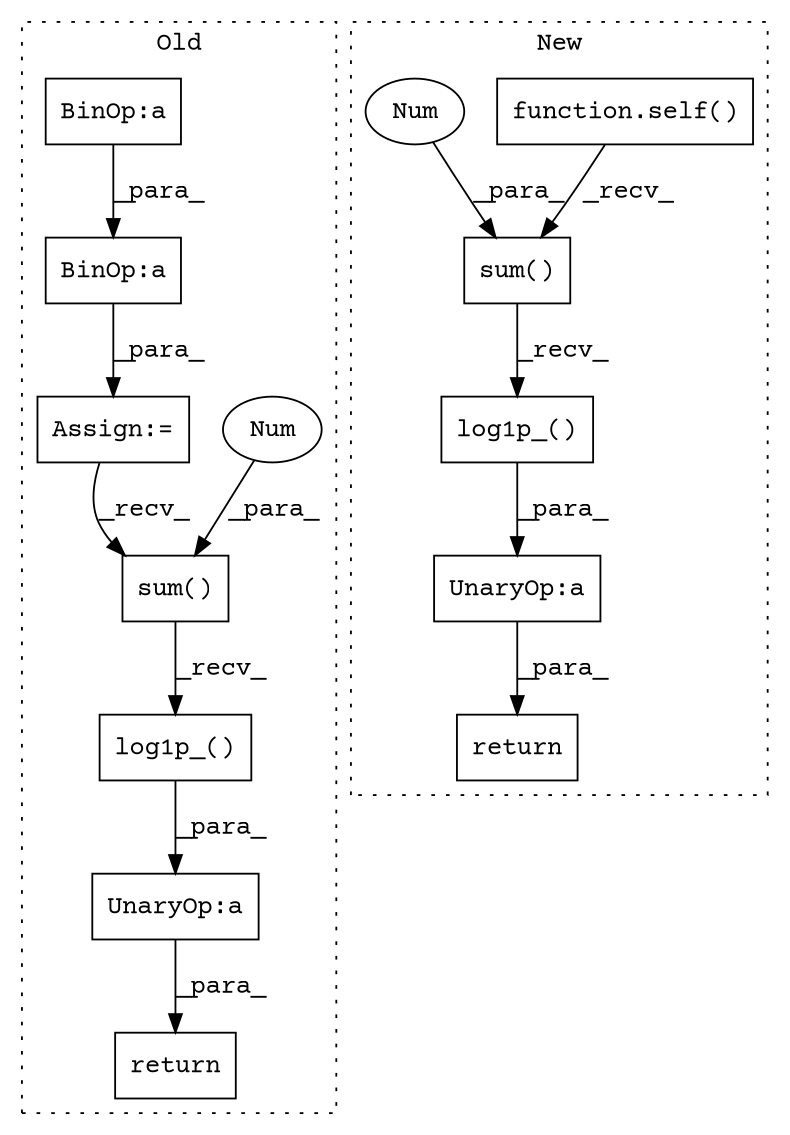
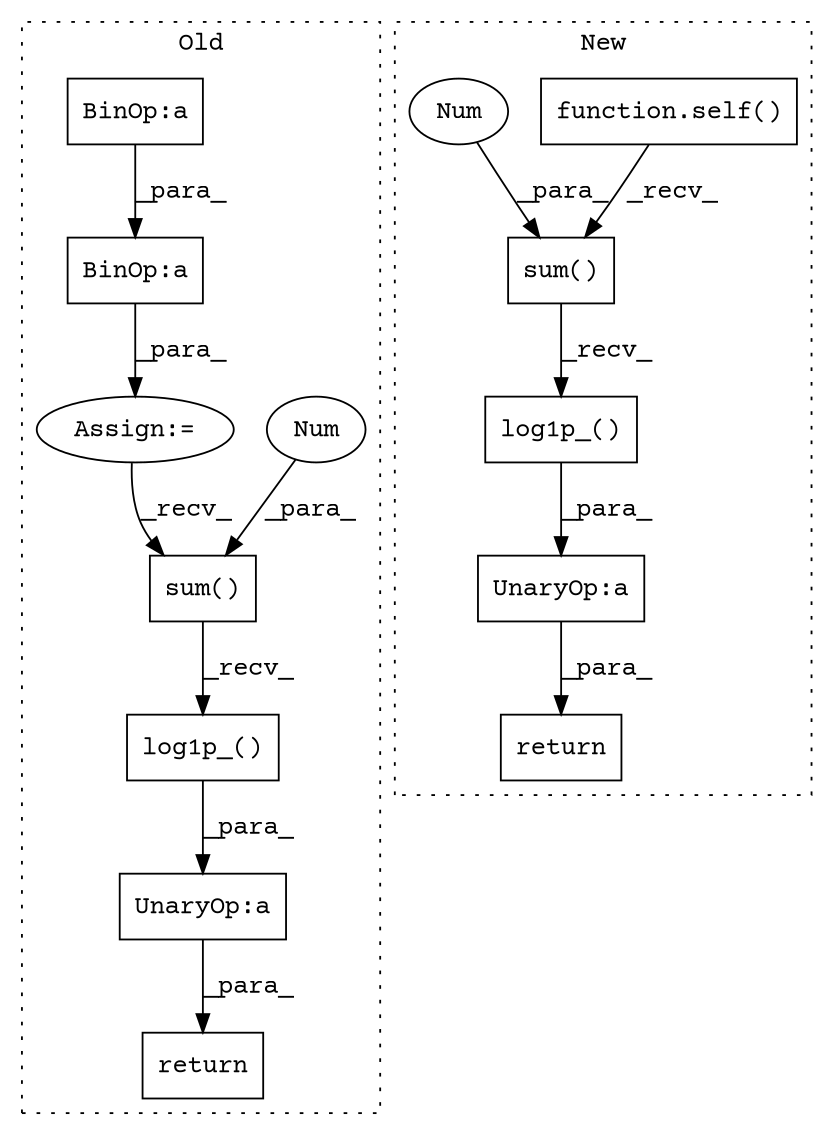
node "Assign:=": shape box -> ellipse
